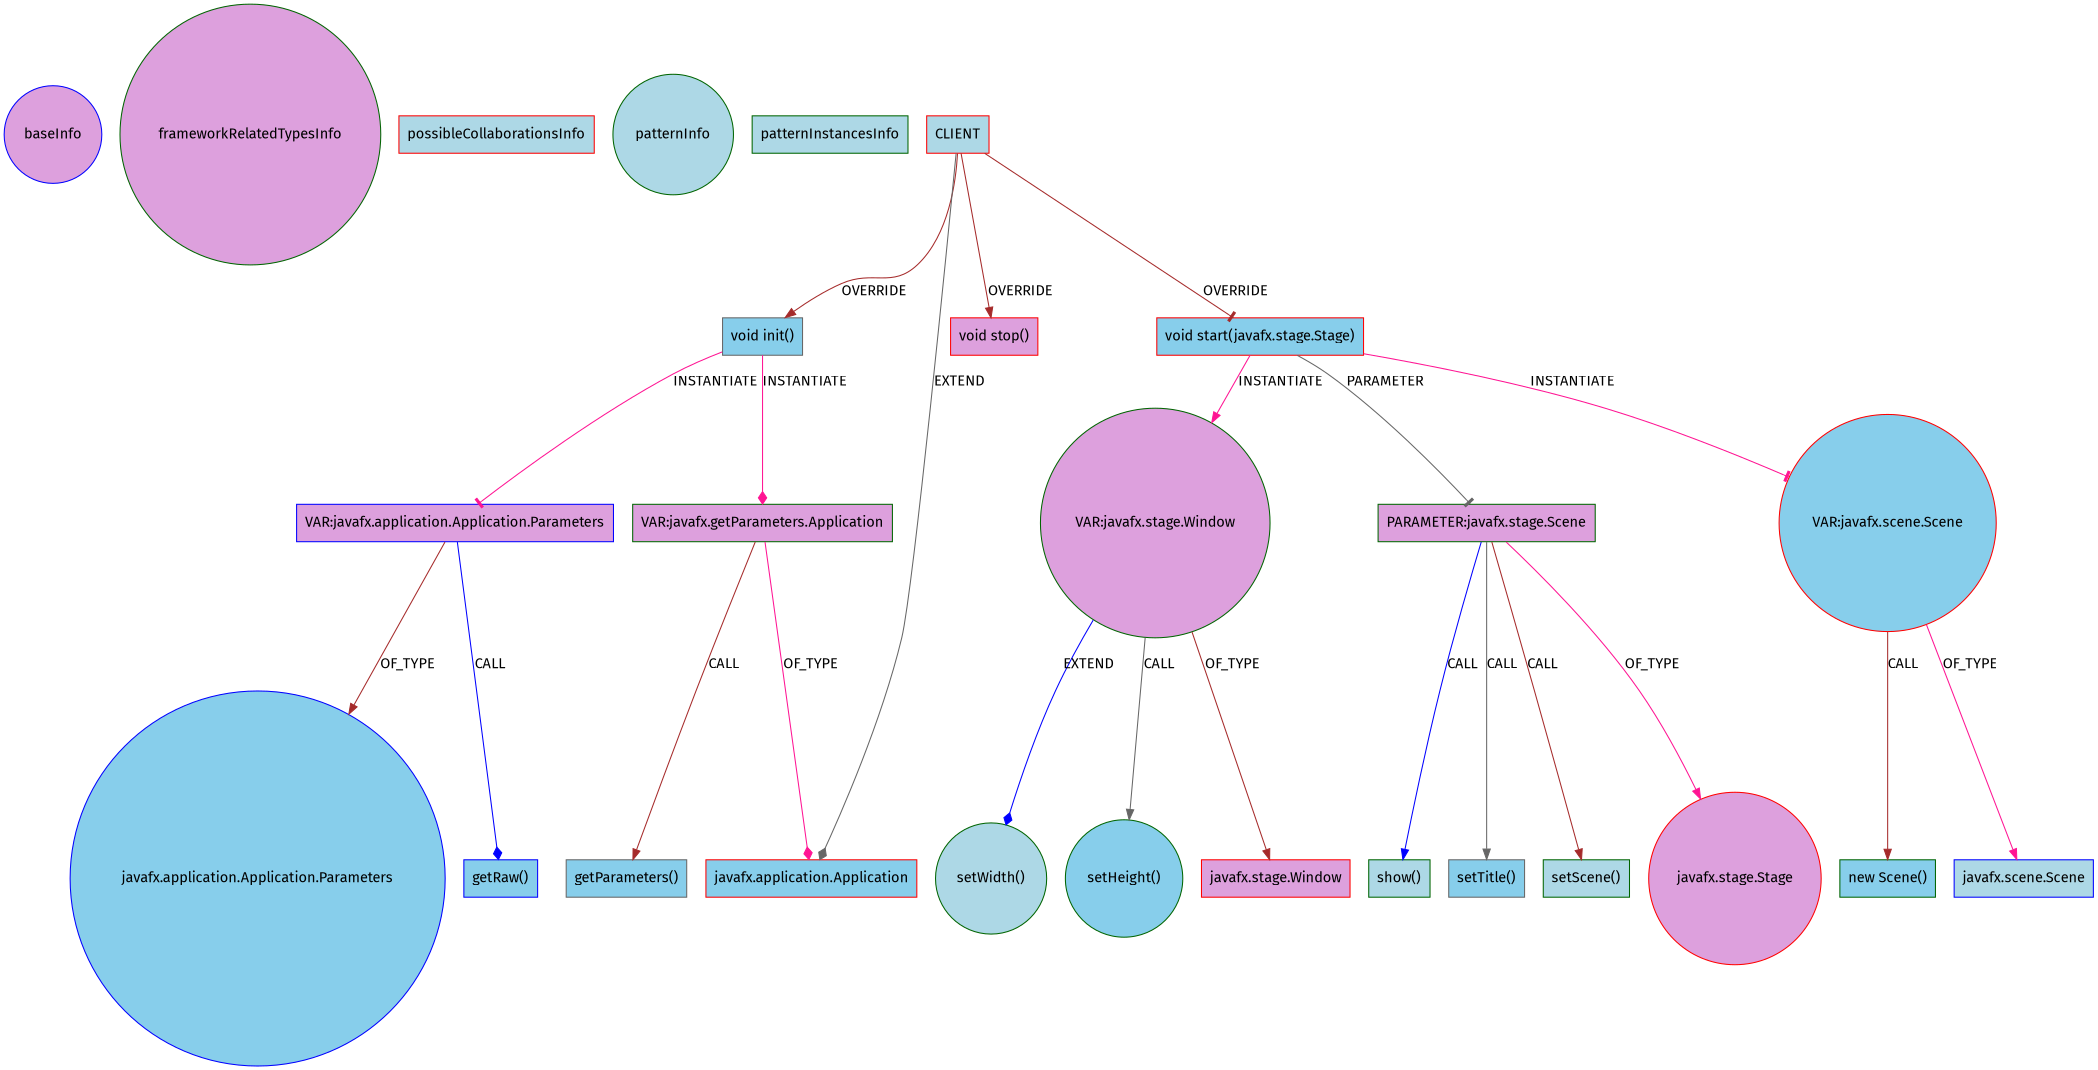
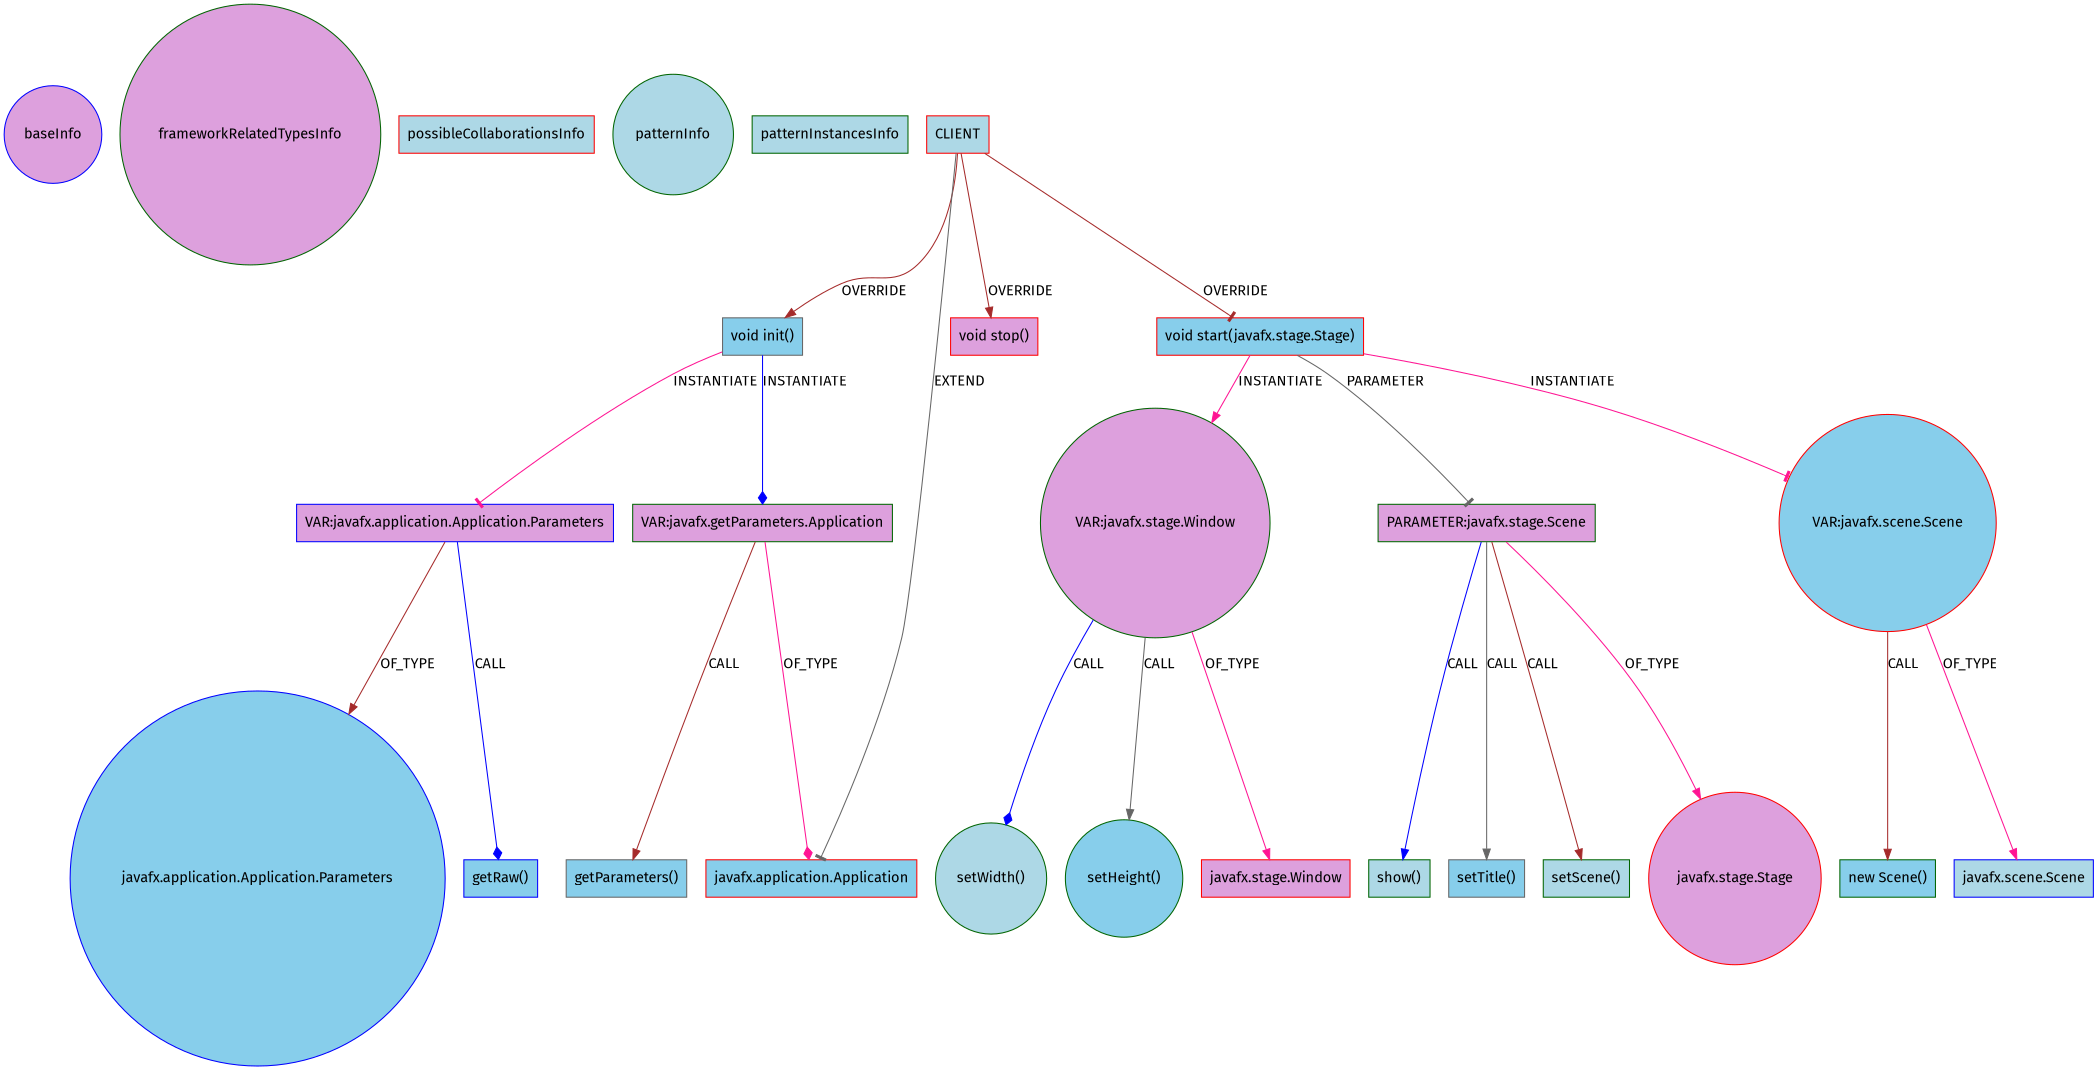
edge "void init()" -> "VAR:javafx.getParameters.Application": color deeppink -> blue
edge "CLIENT" -> "javafx.application.Application": arrowhead diamond -> tee
edge "VAR:javafx.stage.Window" -> "setWidth()": label "EXTEND" -> "CALL"
edge "VAR:javafx.stage.Window" -> "javafx.stage.Window": color brown -> deeppink
